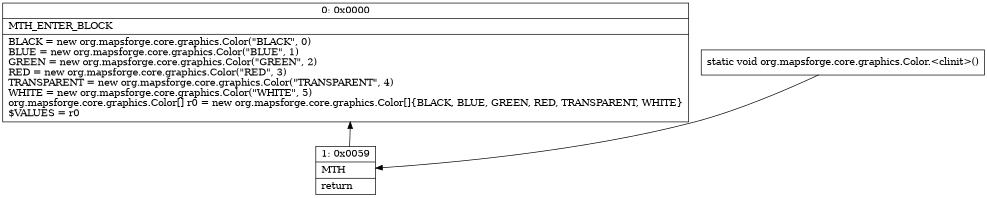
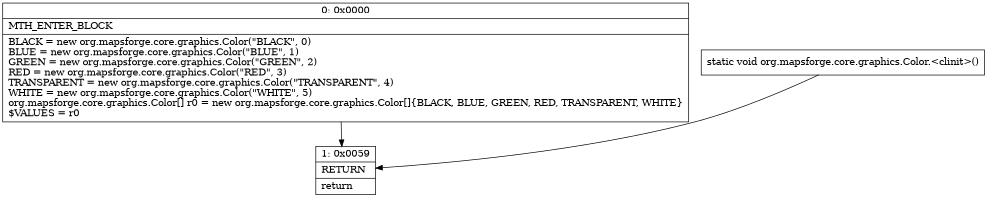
edge "1: 0x0059" -> "0: 0x0000": reversed
node "1: 0x0059": text "MTH" -> "RETURN"
